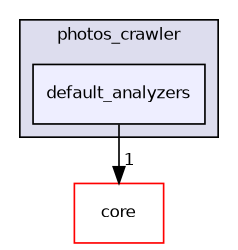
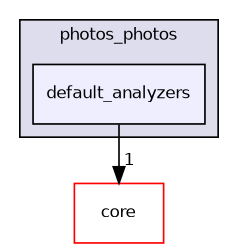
cluster "photos_crawler": label "photos_crawler" -> "photos_photos"
